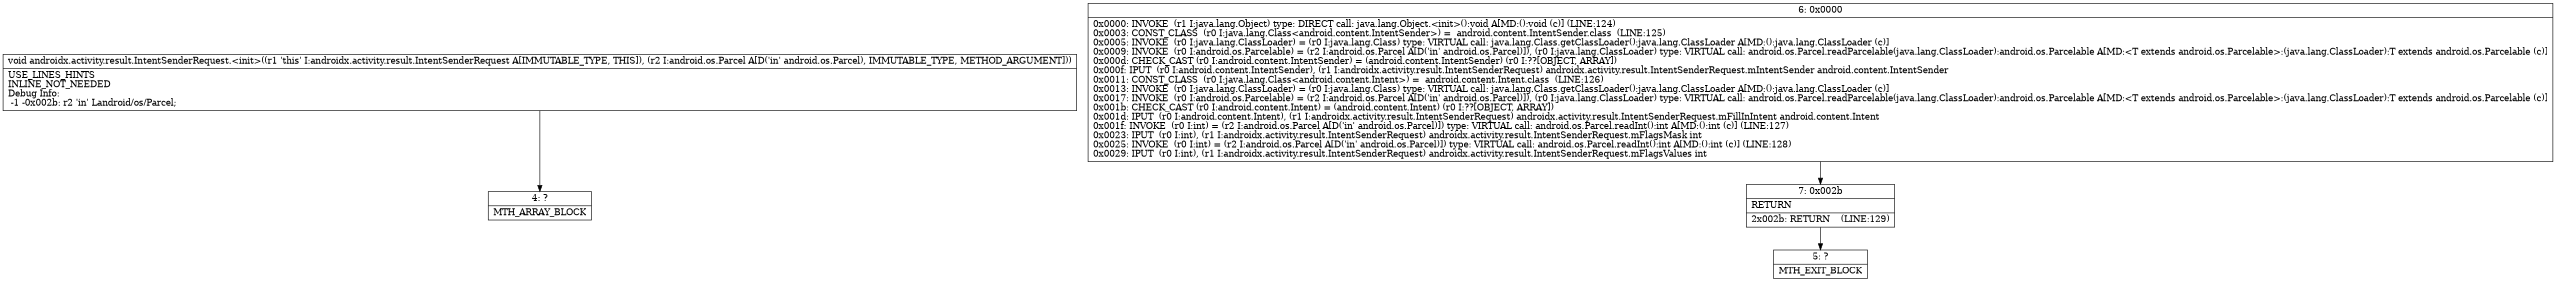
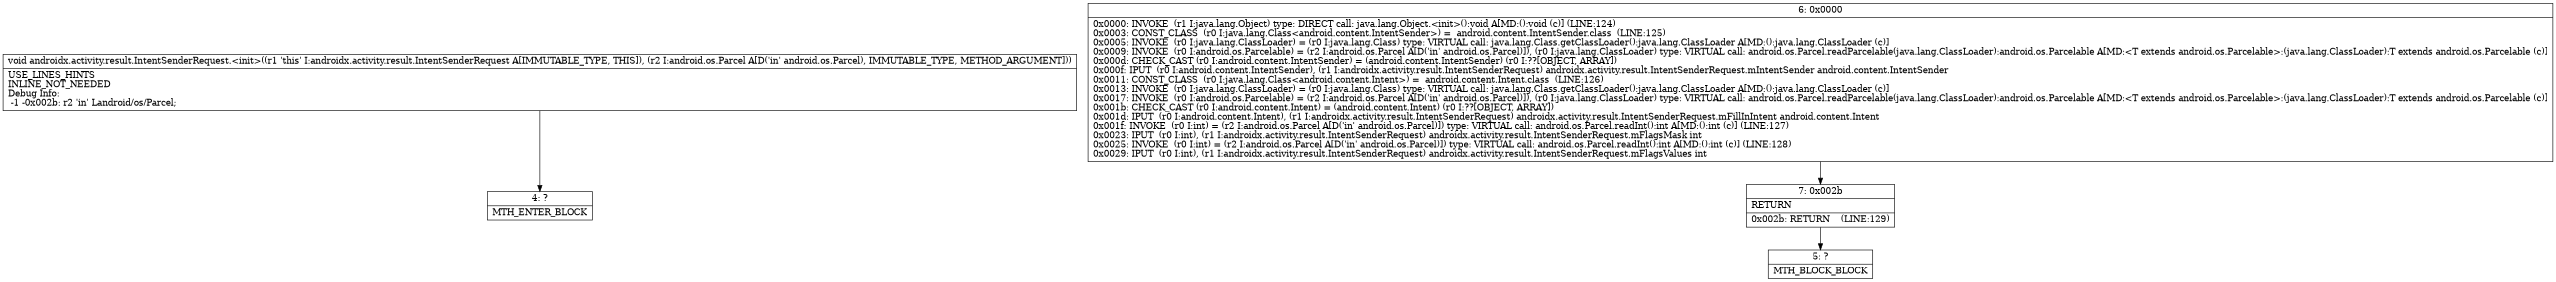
node "4: ?": text "MTH_ARRAY_BLOCK" -> "MTH_ENTER_BLOCK"
node "7: 0x002b": text "2x002b: RETURN    (LINE:129)" -> "0x002b: RETURN    (LINE:129)"
node "5: ?": text "MTH_EXIT_BLOCK" -> "MTH_BLOCK_BLOCK"
